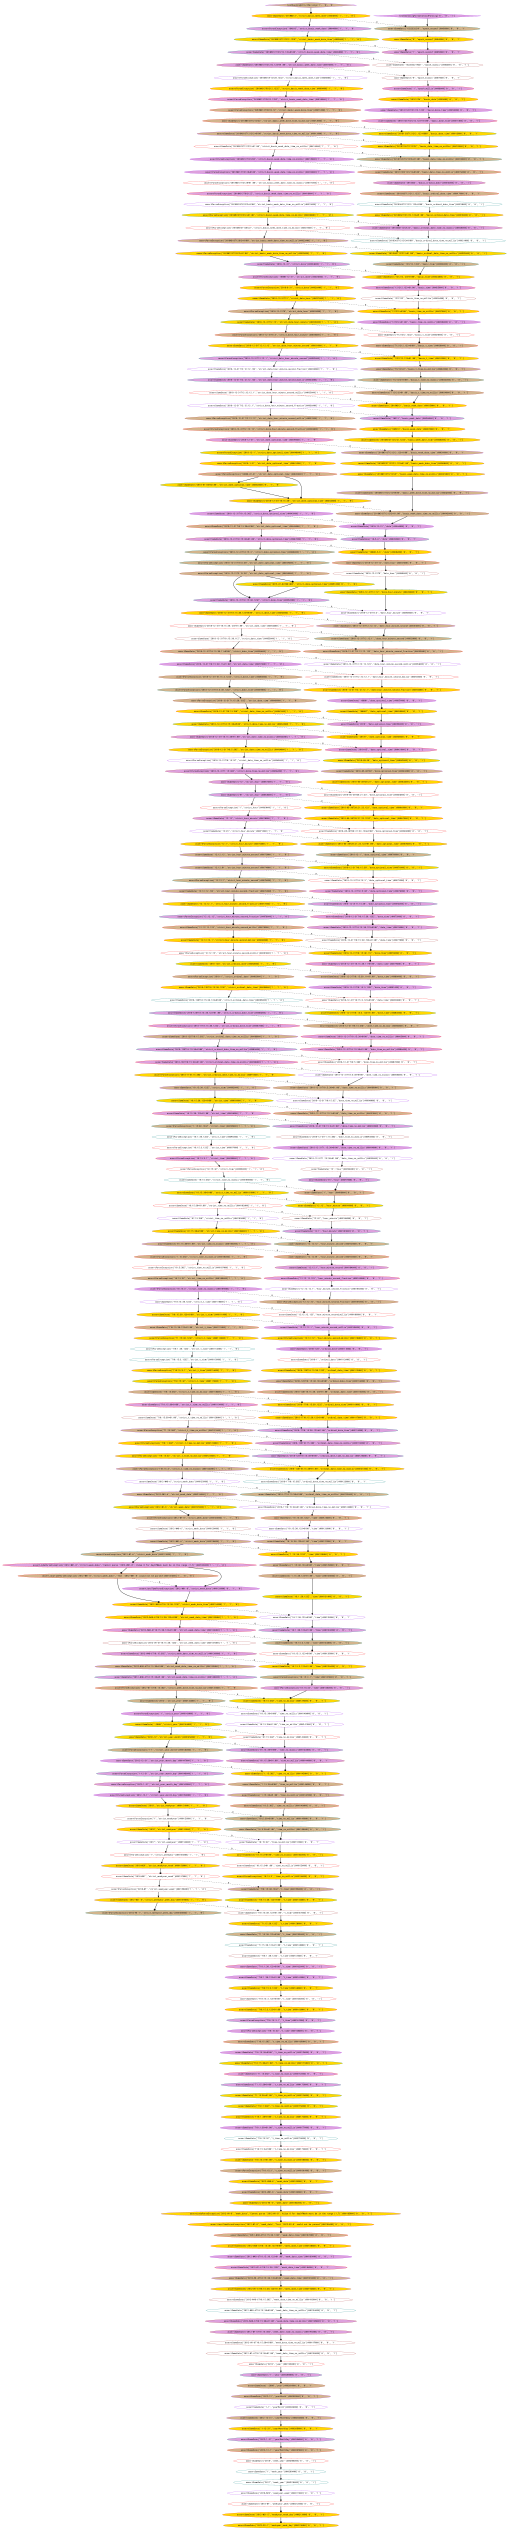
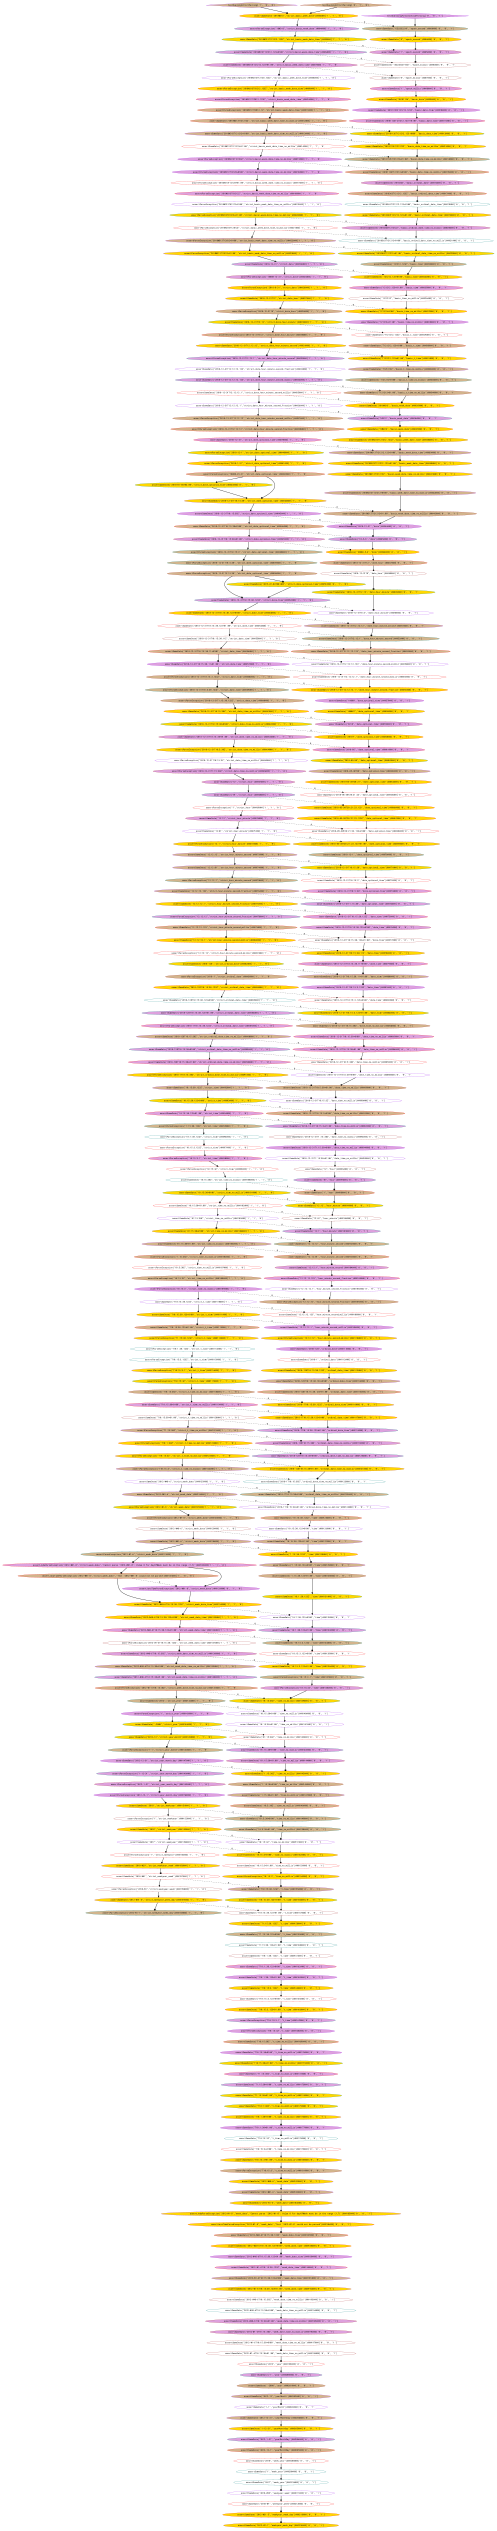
node "testDuelingStrictParsing['0', '1', '0']": added
